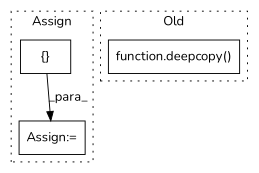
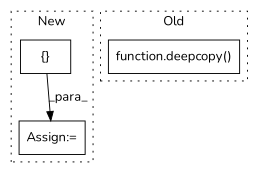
cluster "Assign": label "Assign" -> "New"
